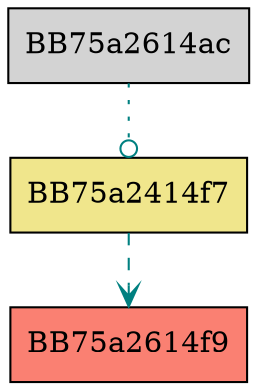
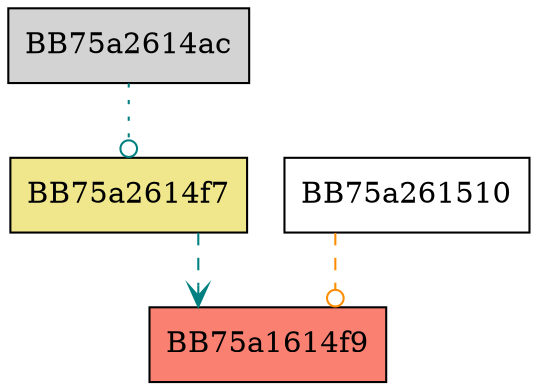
node "BB75a2414f7": label "BB75a2414f7" -> "BB75a2614f7"
node "BB75a261510": added
node "BB75a2614f9": label "BB75a2614f9" -> "BB75a1614f9"
